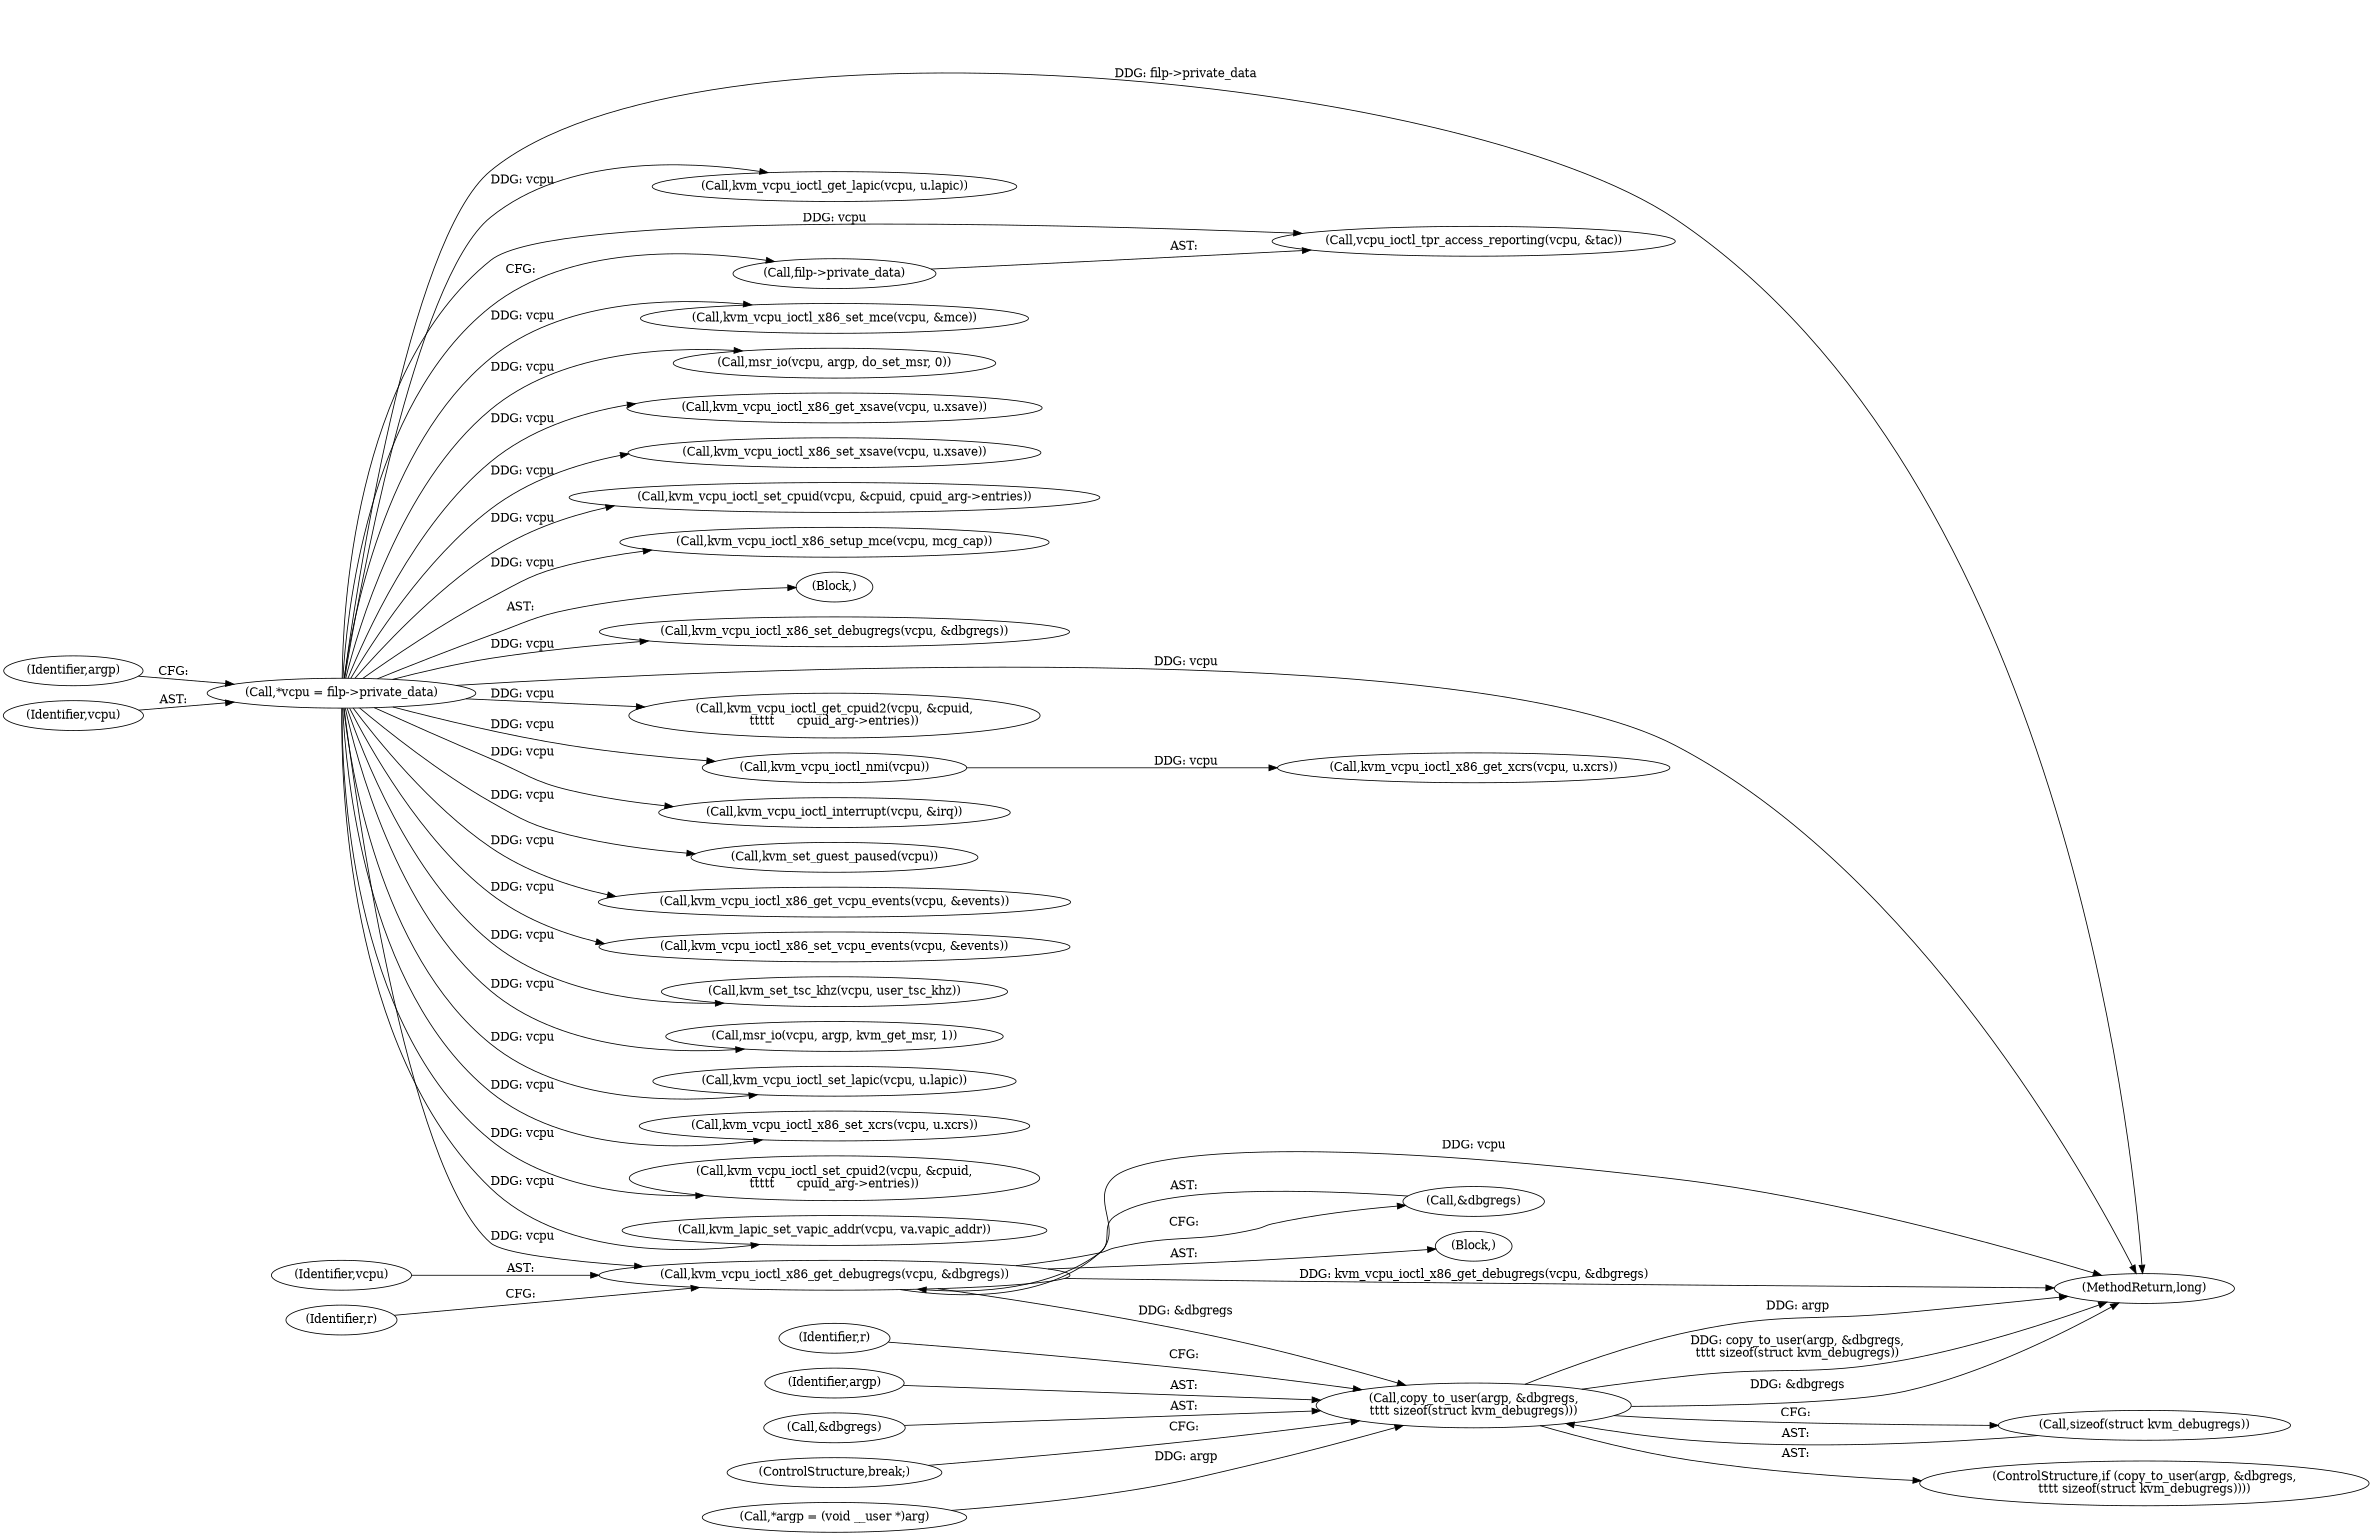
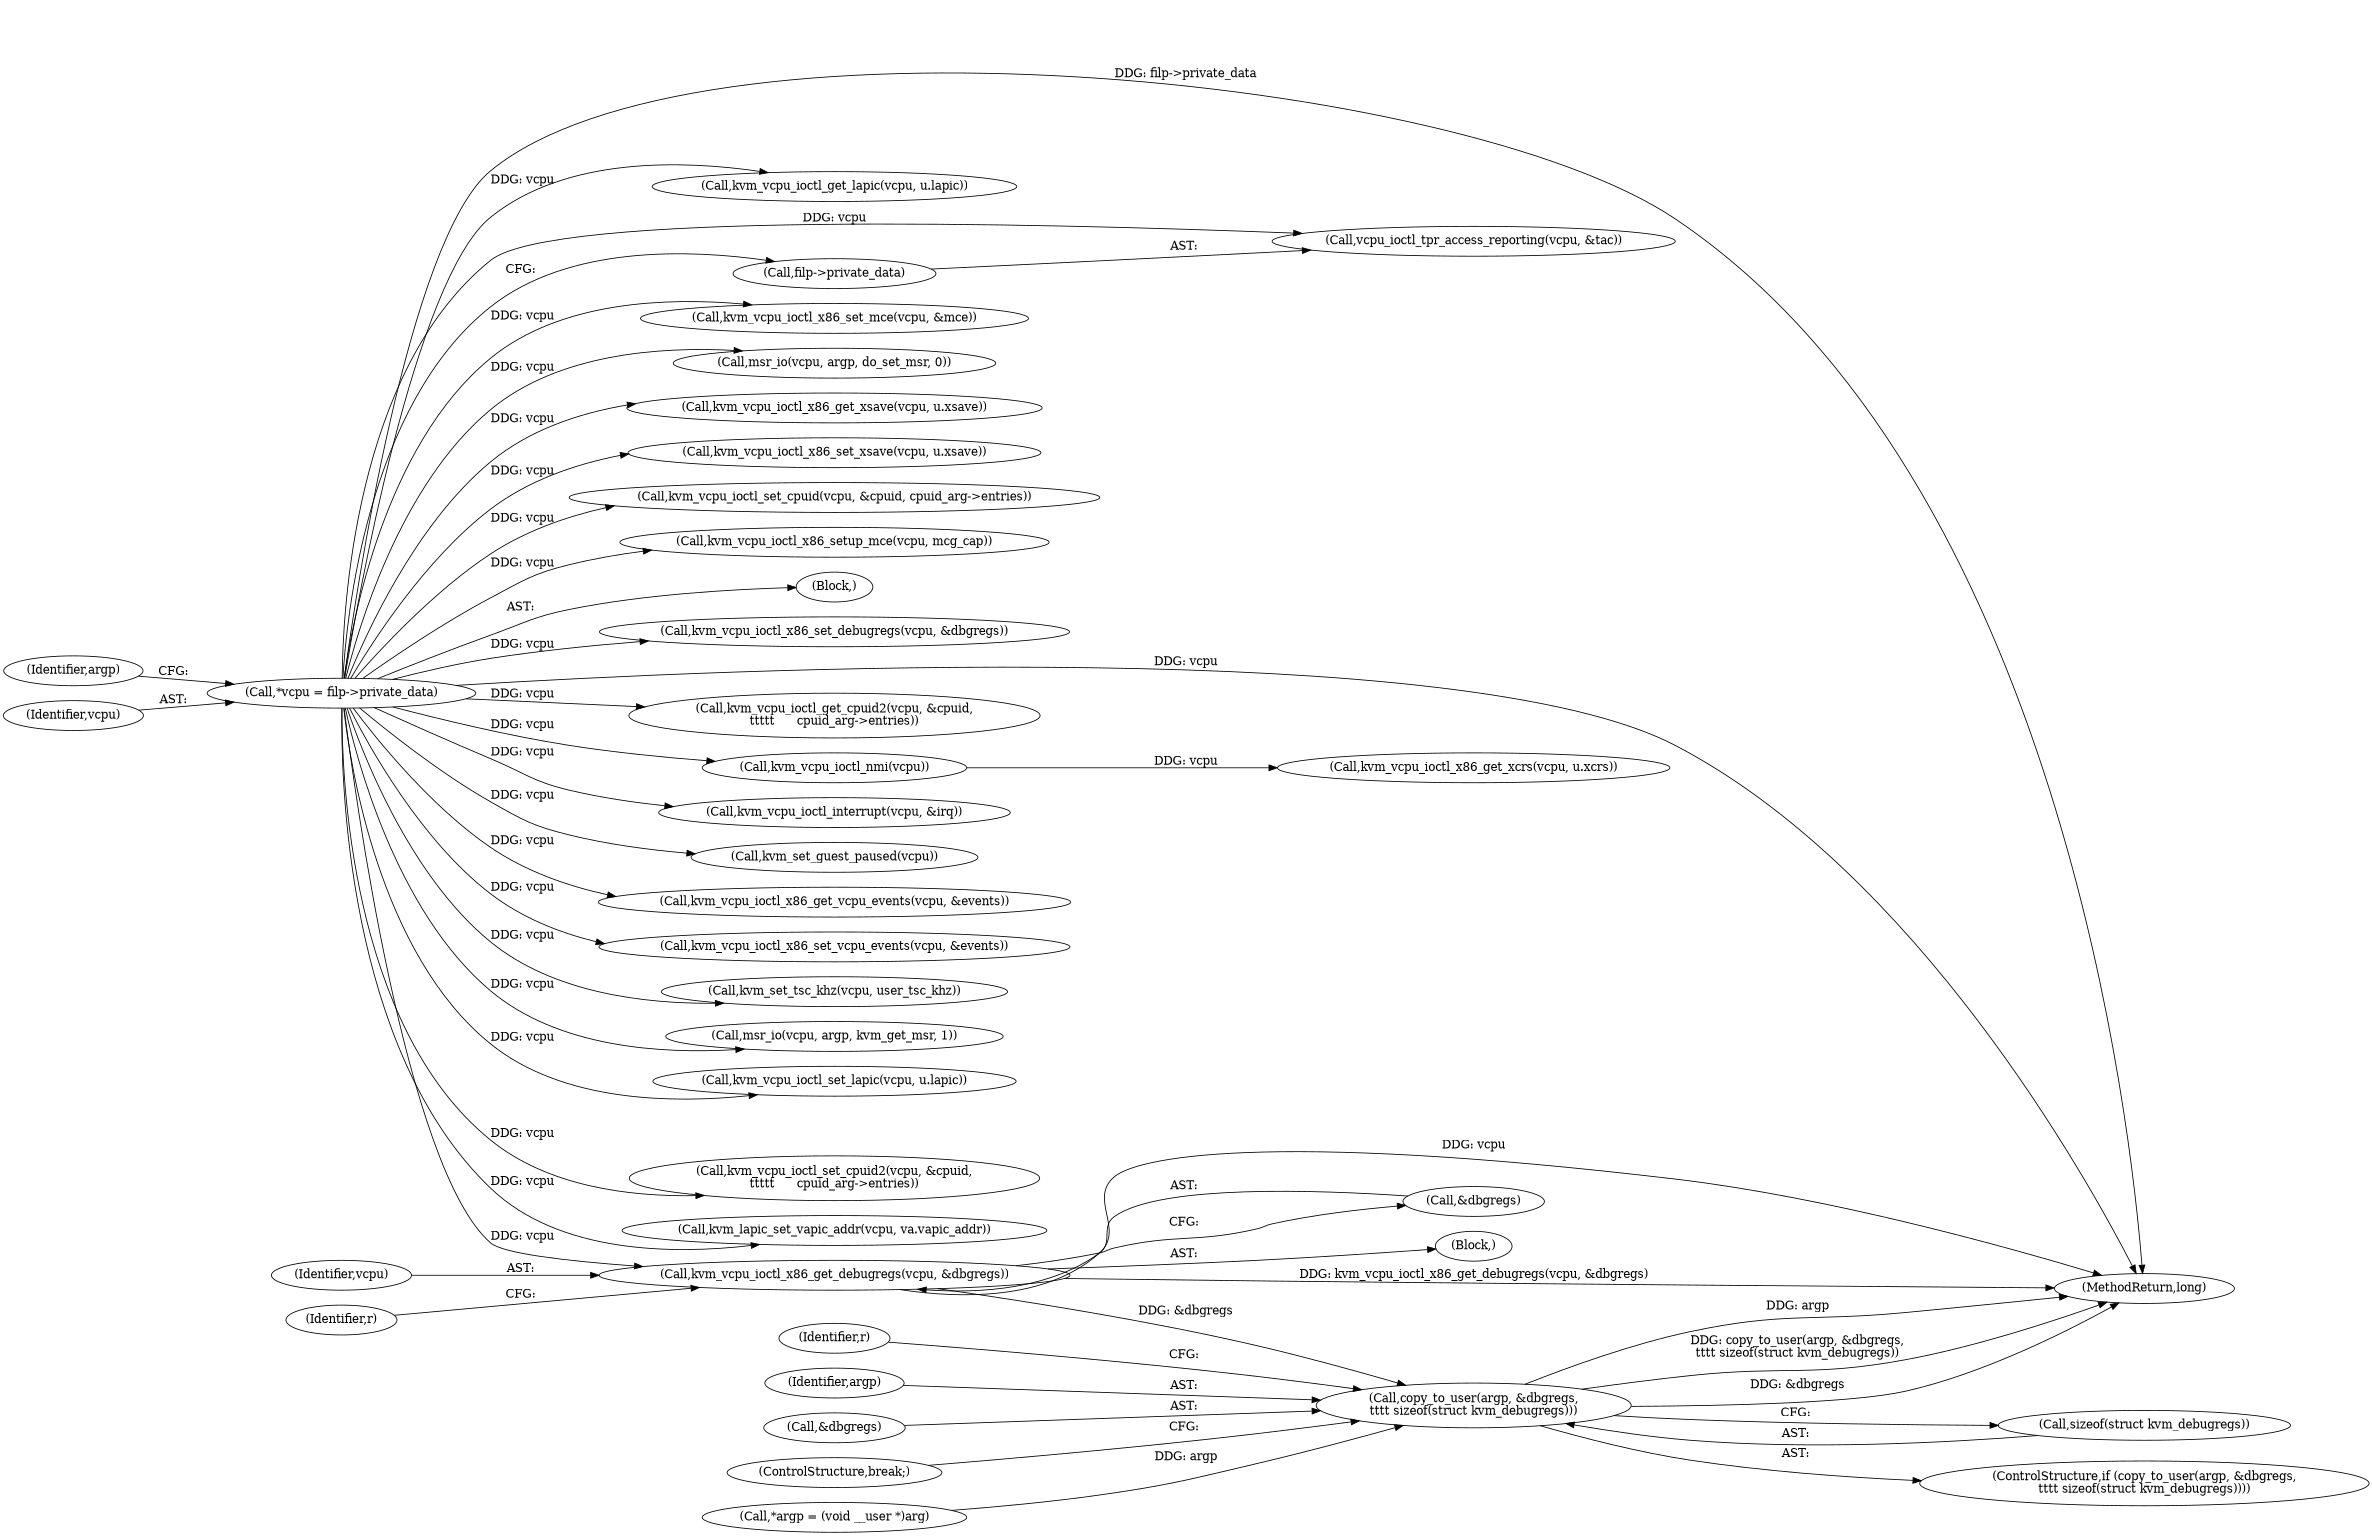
node "(Call,kvm_vcpu_ioctl_x86_set_xcrs(vcpu, u.xcrs))": removed
